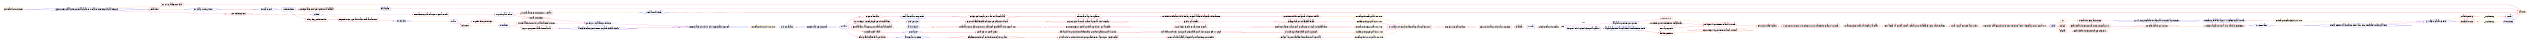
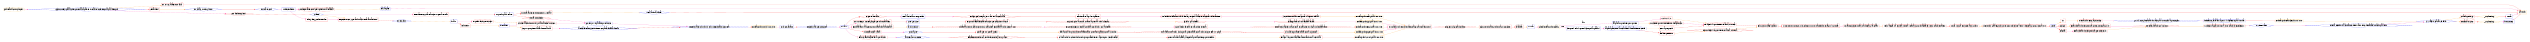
edge "Check boolean ArthurApathy" -> "la apatía no puede ser peor que eso": label "true" -> "false"
